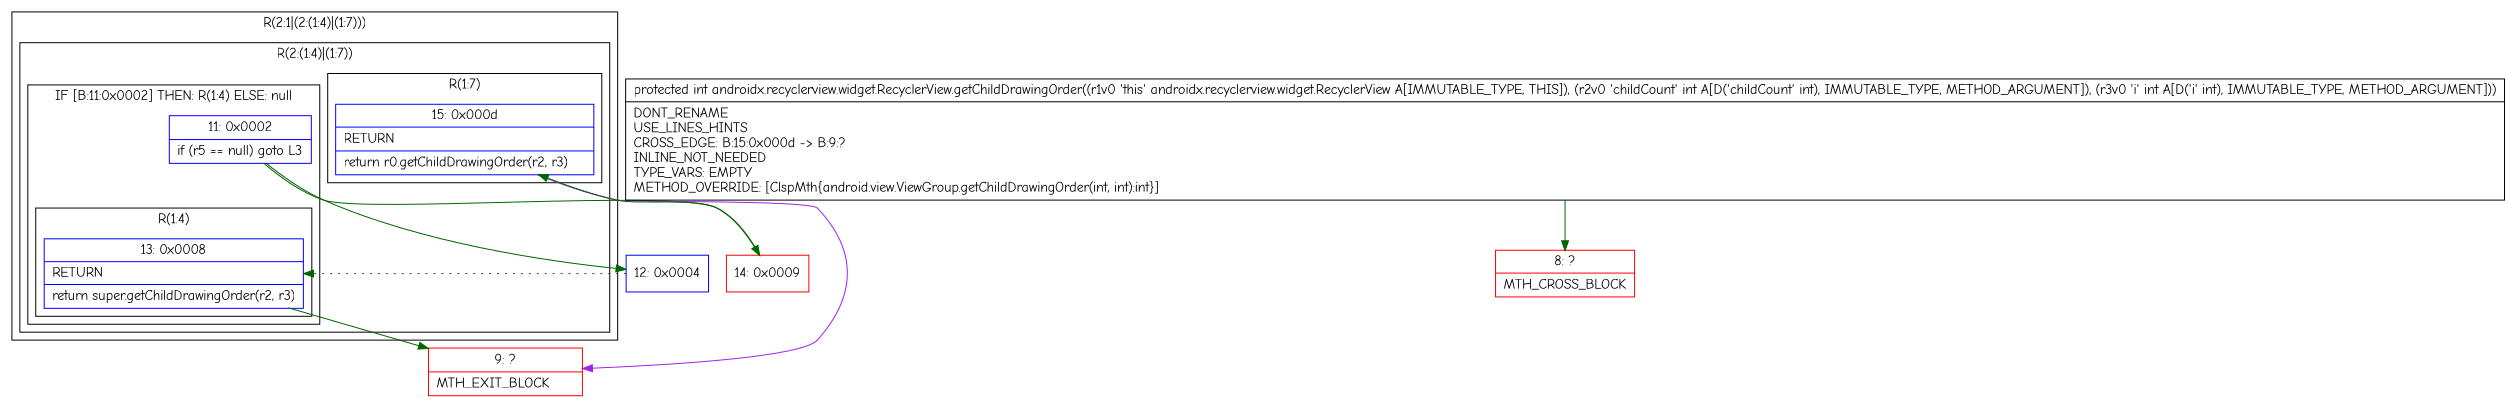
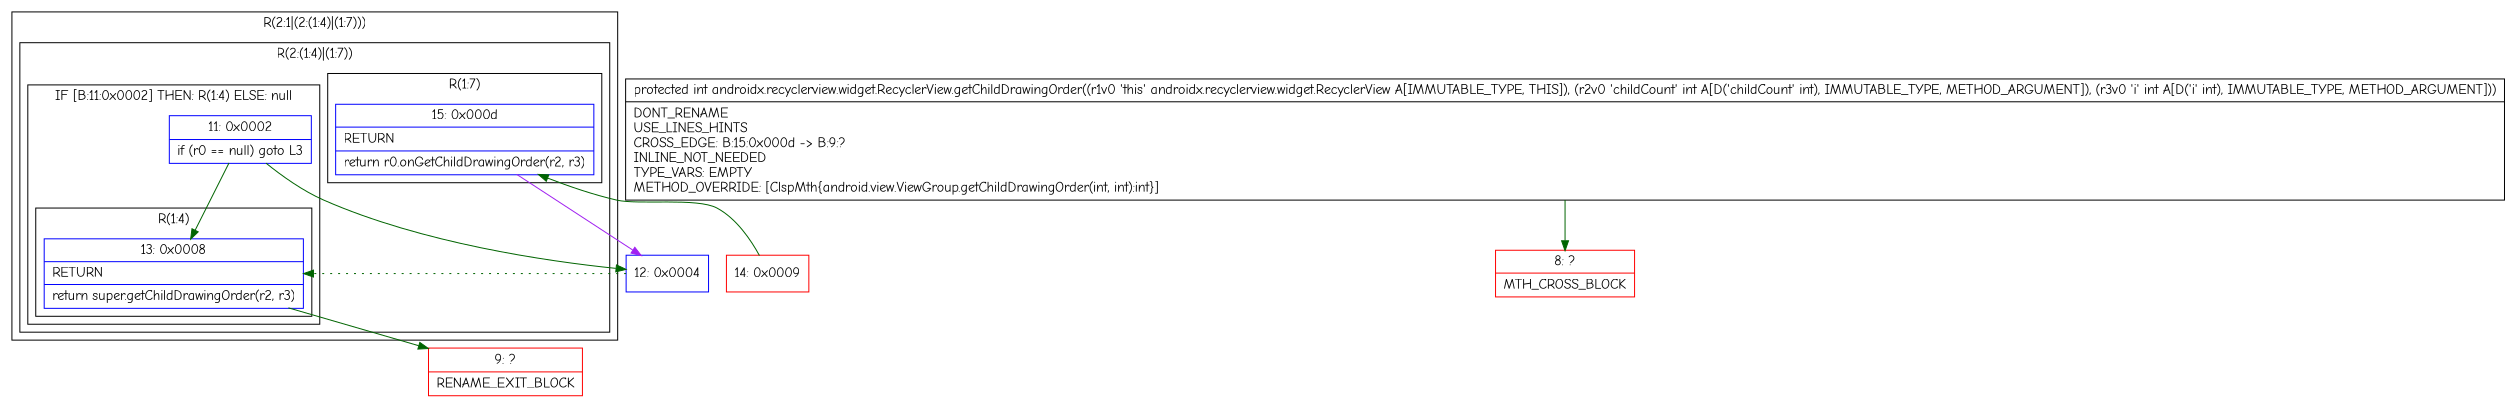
node "11: 0x0002": text "if (r5 == null) goto L3" -> "if (r0 == null) goto L3"
node "15: 0x000d": text "return r0.getChildDrawingOrder(r2, r3)" -> "return r0.onGetChildDrawingOrder(r2, r3)"
edge "11: 0x0002" -> "14: 0x0009": now "11: 0x0002" -> "13: 0x0008"
edge "15: 0x000d" -> "9: ?": now "15: 0x000d" -> "12: 0x0004"
node "9: ?": text "MTH_EXIT_BLOCK" -> "RENAME_EXIT_BLOCK"
